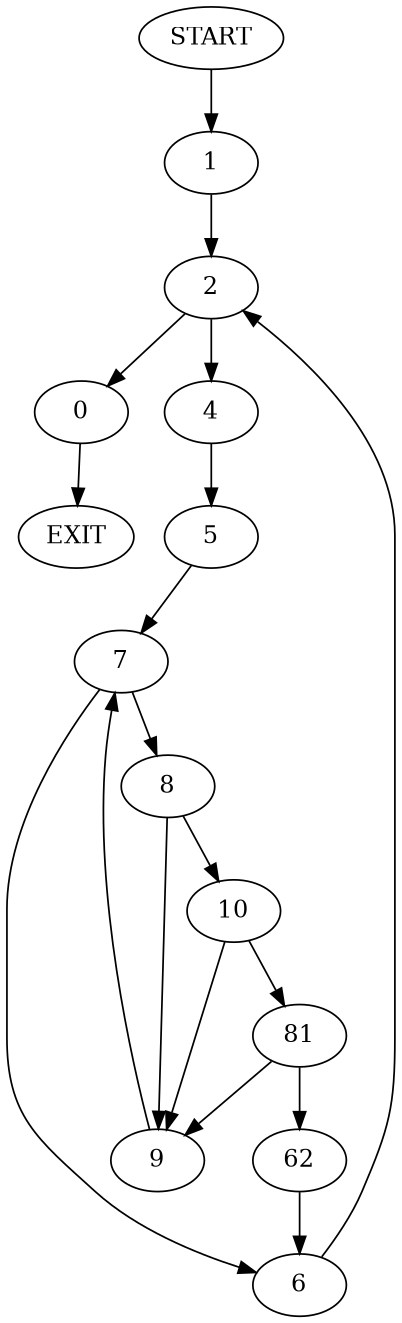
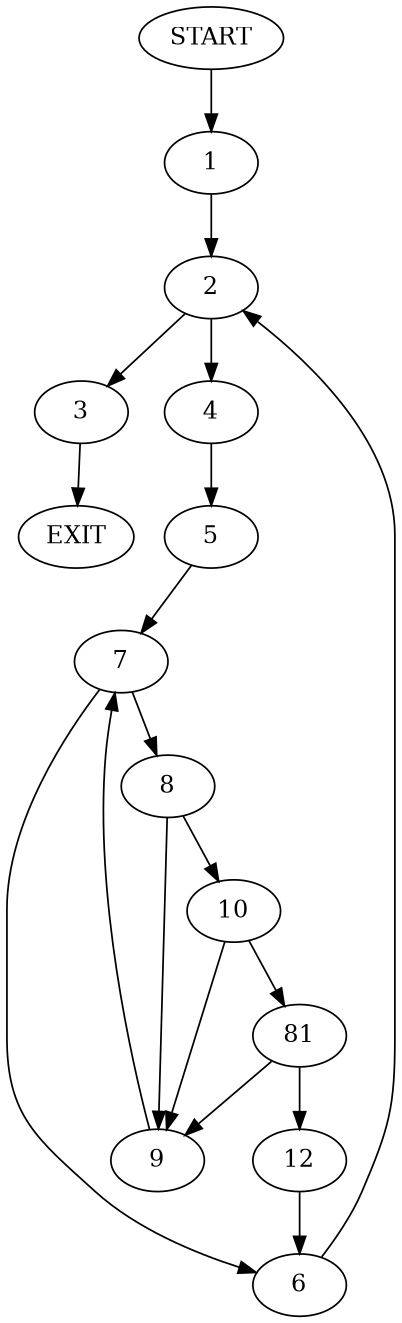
node "0": label "0" -> "3"
node "62": label "62" -> "12"
